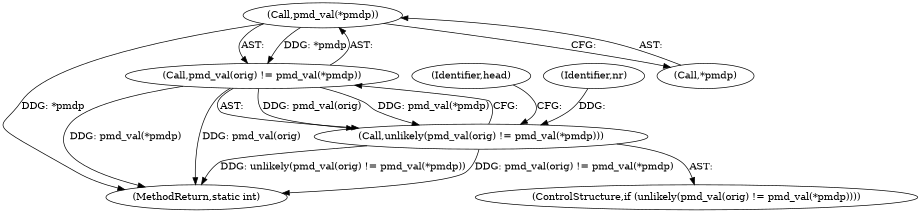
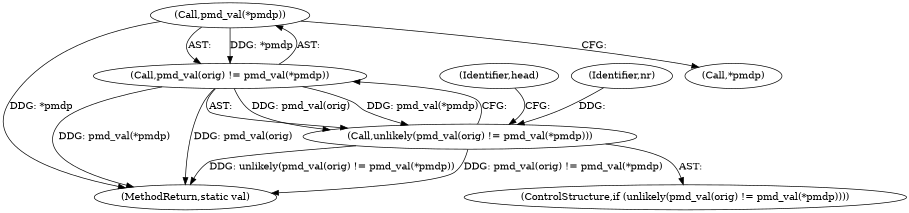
edge "(Call,*pmdp)" -> "(Call,pmd_val(*pmdp))": removed, label "AST:"
node "(MethodReturn,static int)": label "(MethodReturn,static int)" -> "(MethodReturn,static val)"
